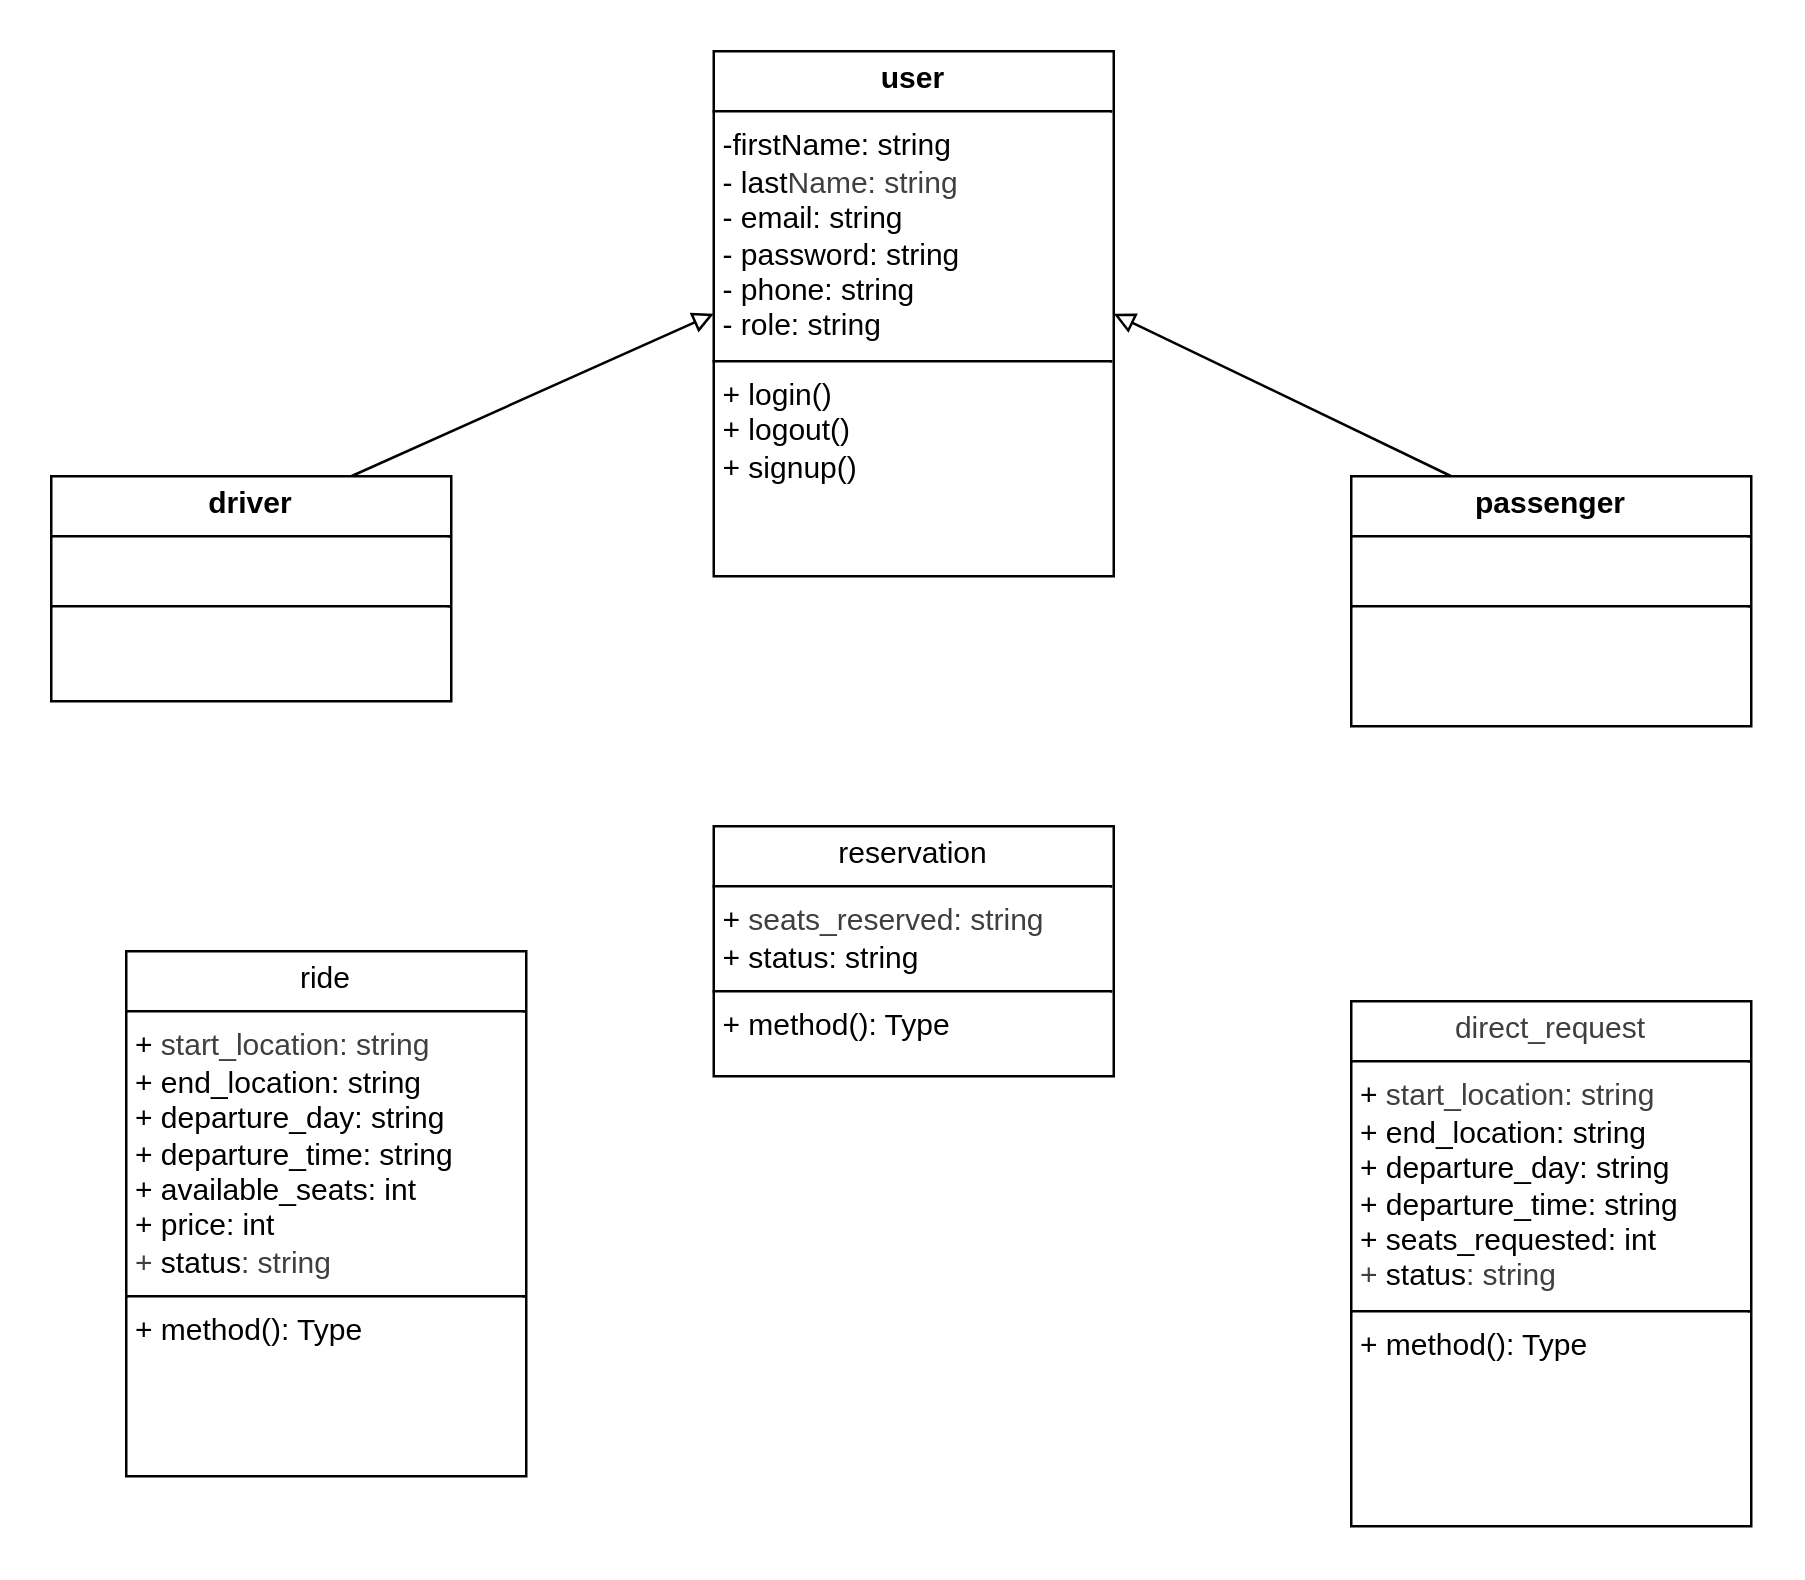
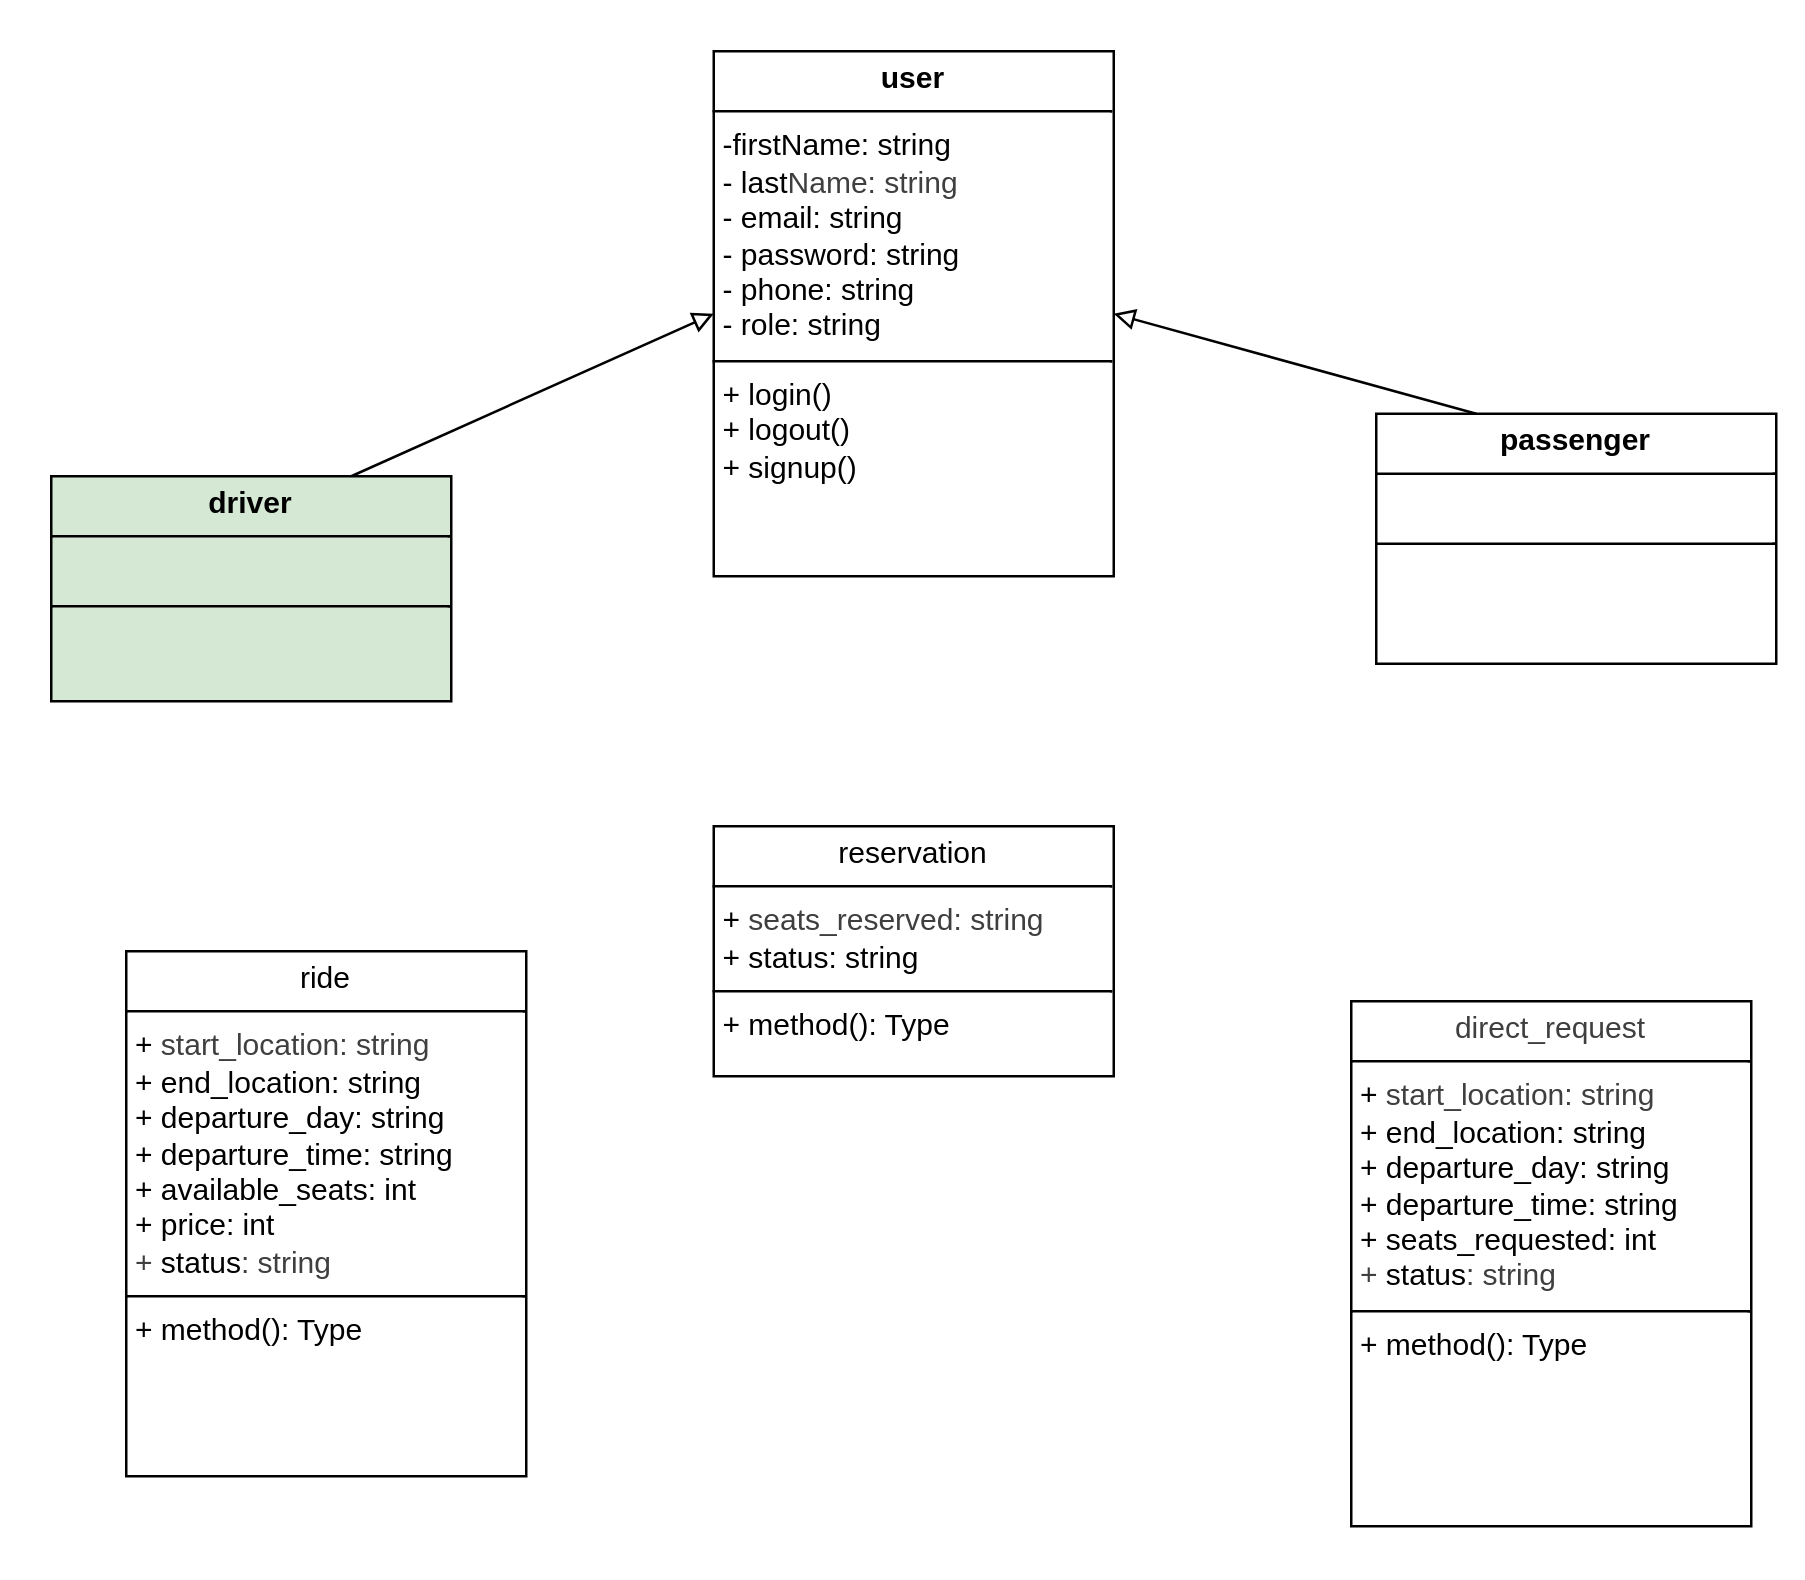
node "driver": fillcolor #ffffff -> #d5e8d4
node "passenger": moved (1551, 601) -> (1576, 539)
